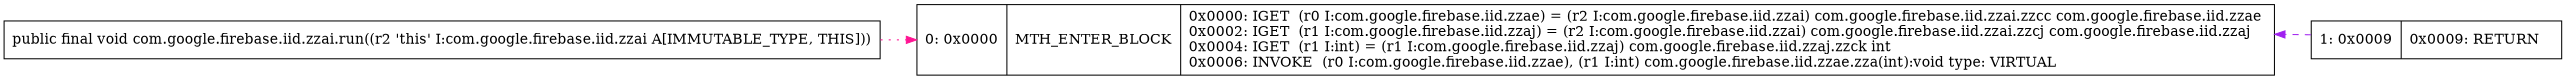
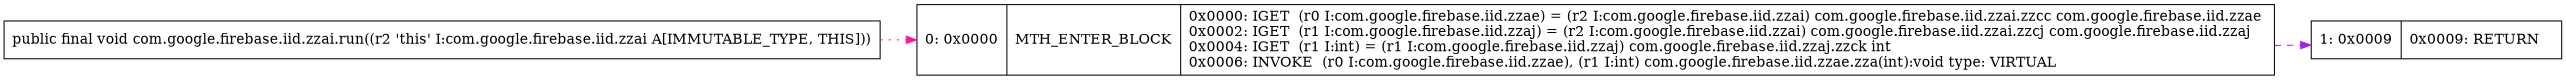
edge "1: 0x0009" -> "0: 0x0000": reversed
